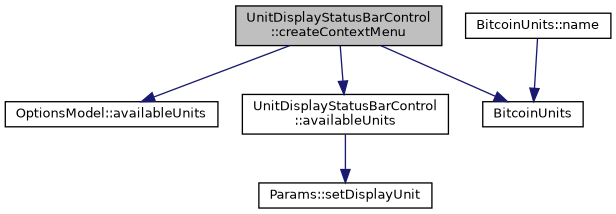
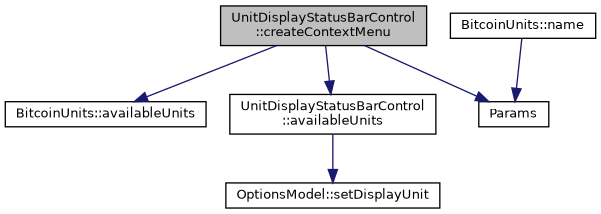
node "OptionsModel::availableUnits": label "OptionsModel::availableUnits" -> "BitcoinUnits::availableUnits"
node "BitcoinUnits": label "BitcoinUnits" -> "Params"
node "Params::setDisplayUnit": label "Params::setDisplayUnit" -> "OptionsModel::setDisplayUnit"
